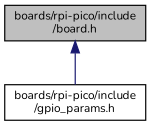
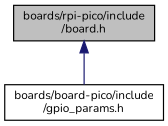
node "boards/rpi-pico/include /gpio_params.h": label "boards/rpi-pico/include /gpio_params.h" -> "boards/board-pico/include /gpio_params.h"
